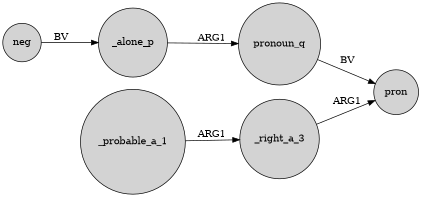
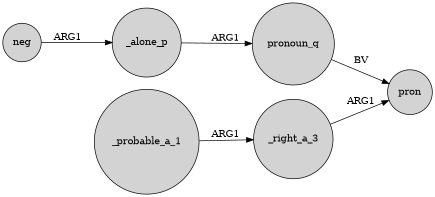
edge "neg" -> "_alone_p": label "BV" -> "ARG1"
